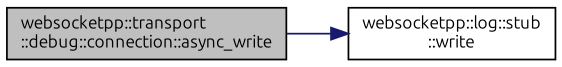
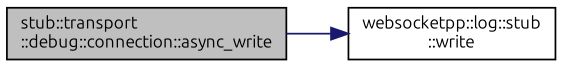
node "websocketpp::transport ::debug::connection::async_write": label "websocketpp::transport ::debug::connection::async_write" -> "stub::transport ::debug::connection::async_write"
